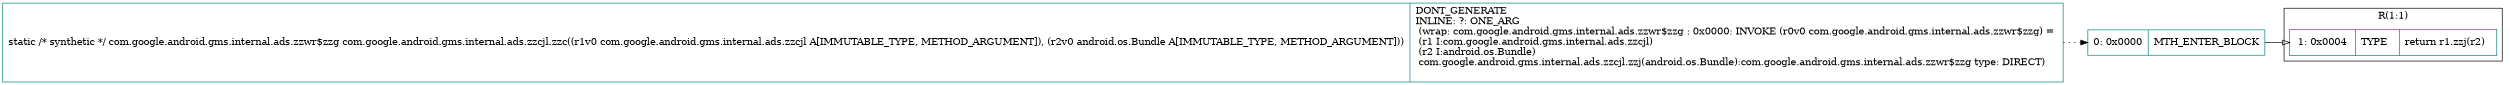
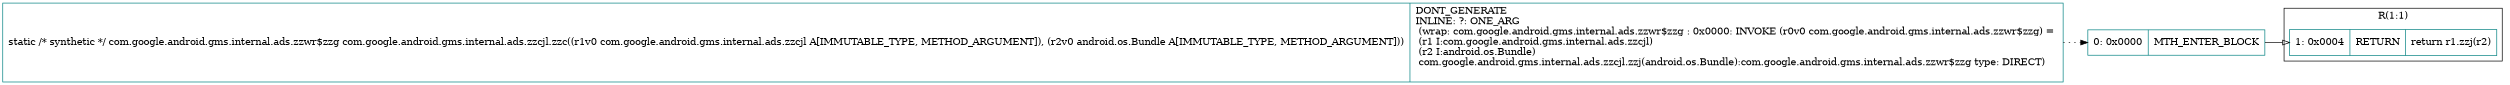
node "1: 0x0004": text "TYPE" -> "RETURN"
